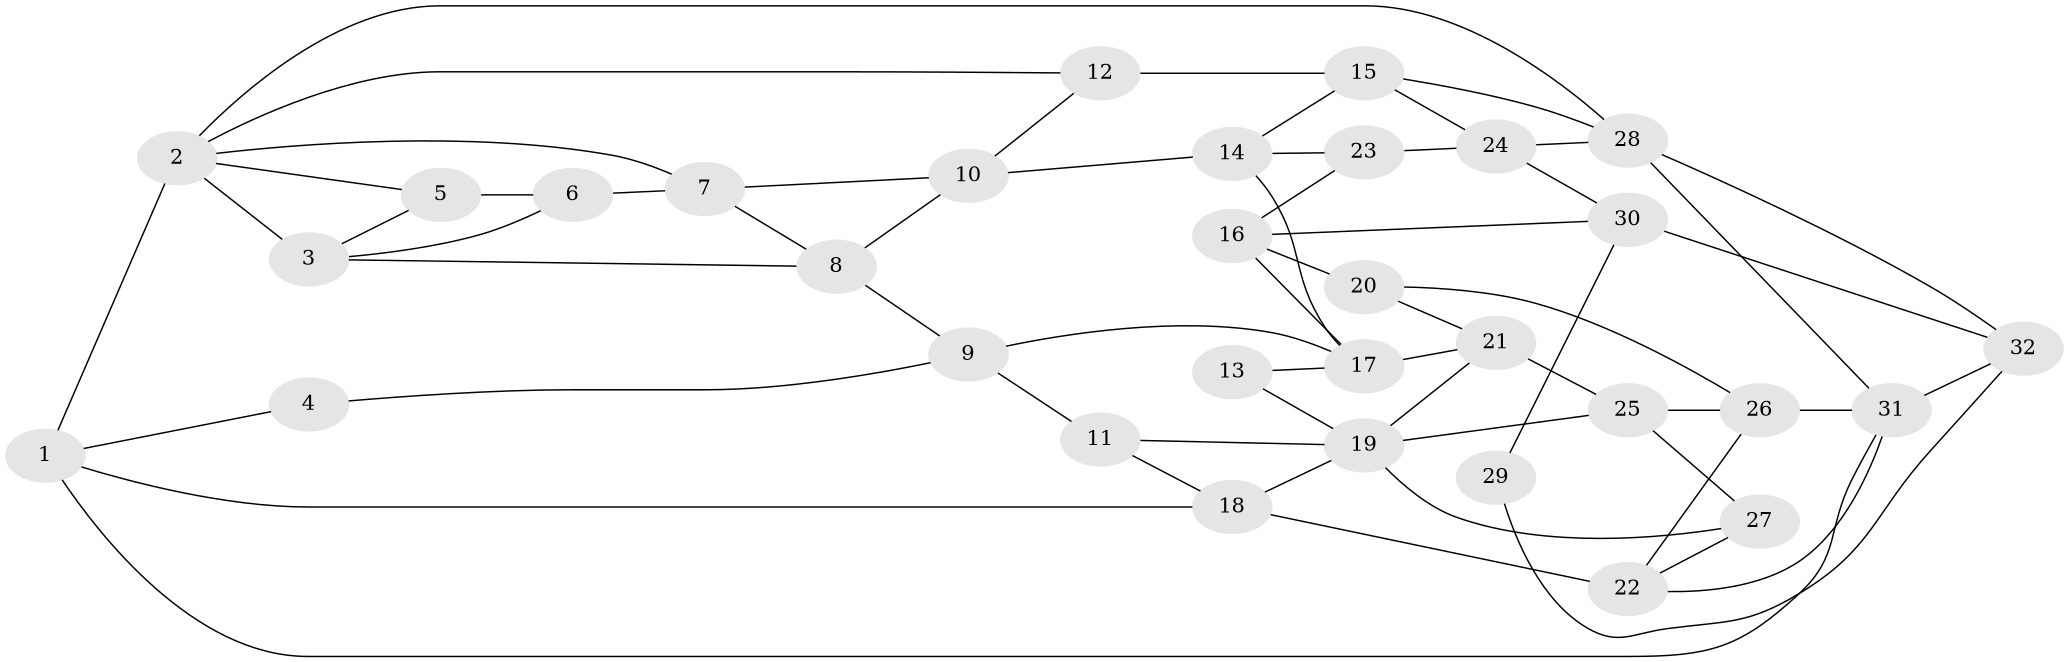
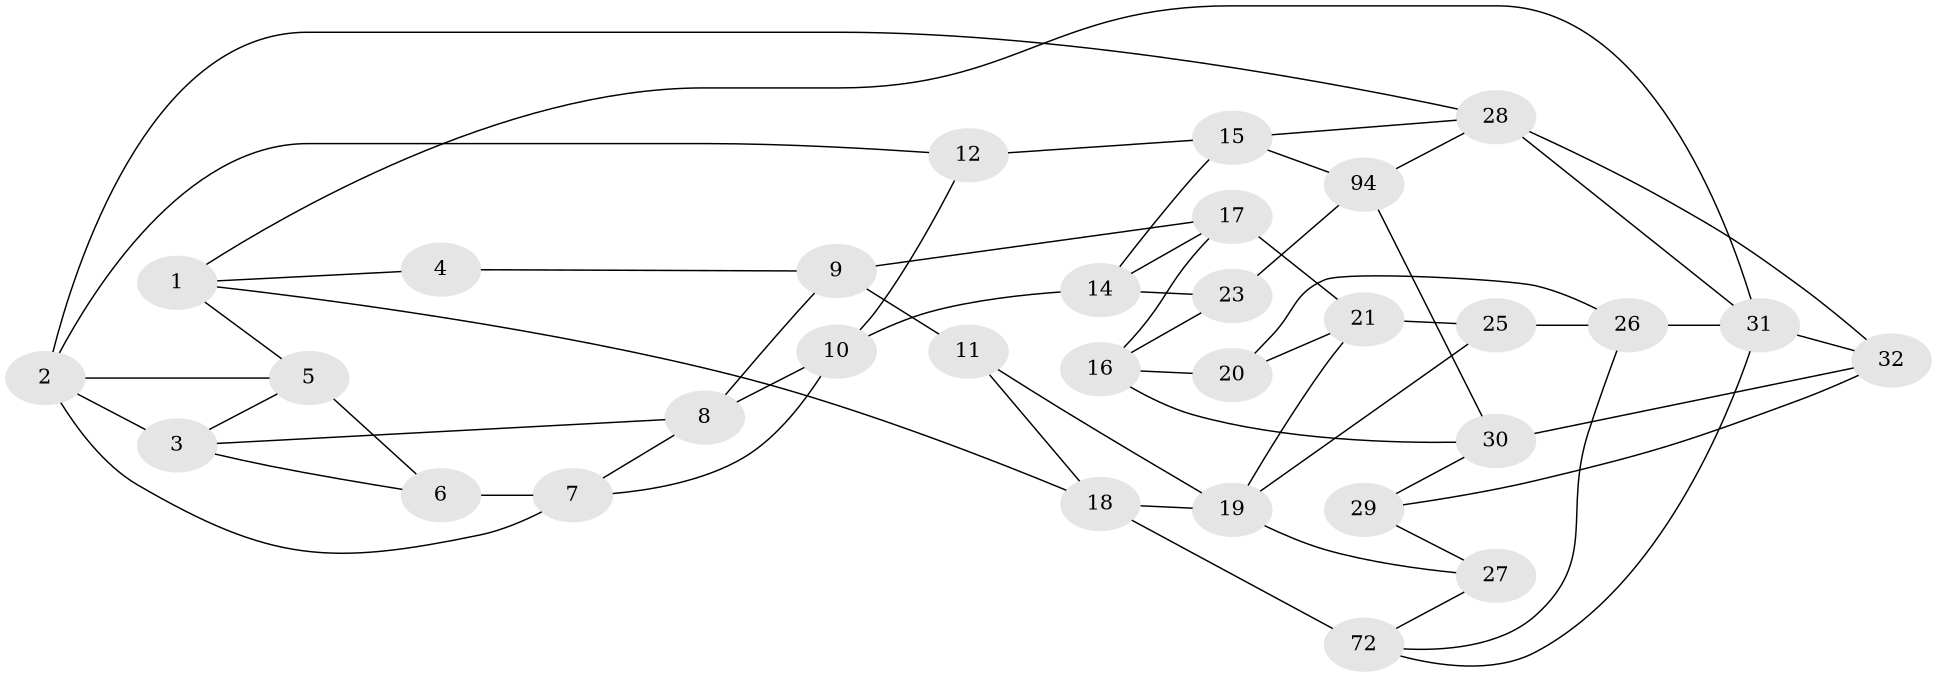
node "24": label "24" -> "94"
edge "2" -- "1": now "5" -- "1"
node "13": removed
edge "25" -- "27": now "29" -- "27"
node "22": label "22" -> "72"
